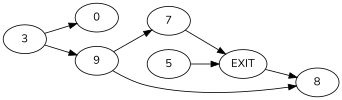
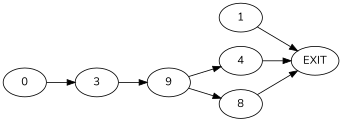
node "7": label "7" -> "4"
edge "3" -> "0": reversed
node "5": label "5" -> "1"
edge "EXIT" -> "8": reversed
